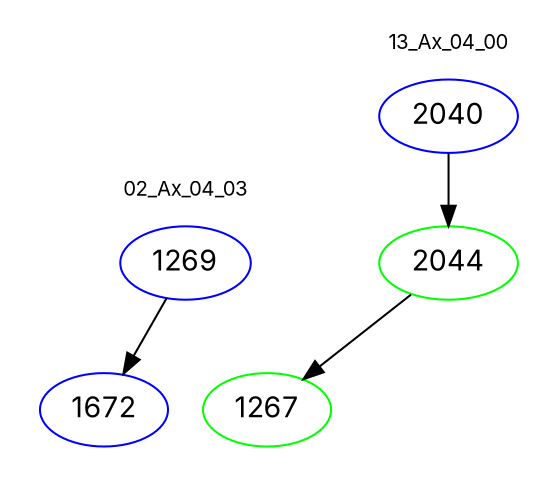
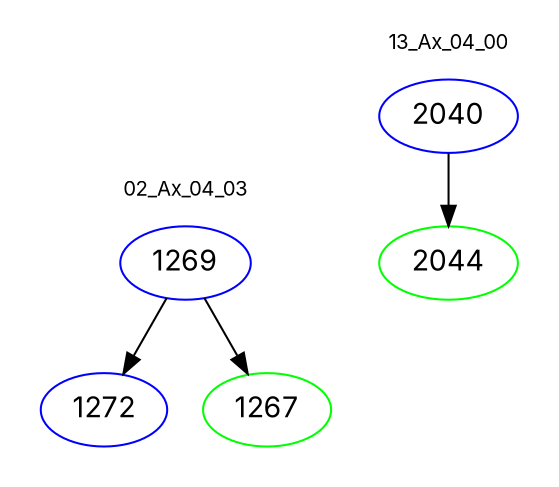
edge "2044" -> "1267": now "1269" -> "1267"
node "1672": label "1672" -> "1272"
